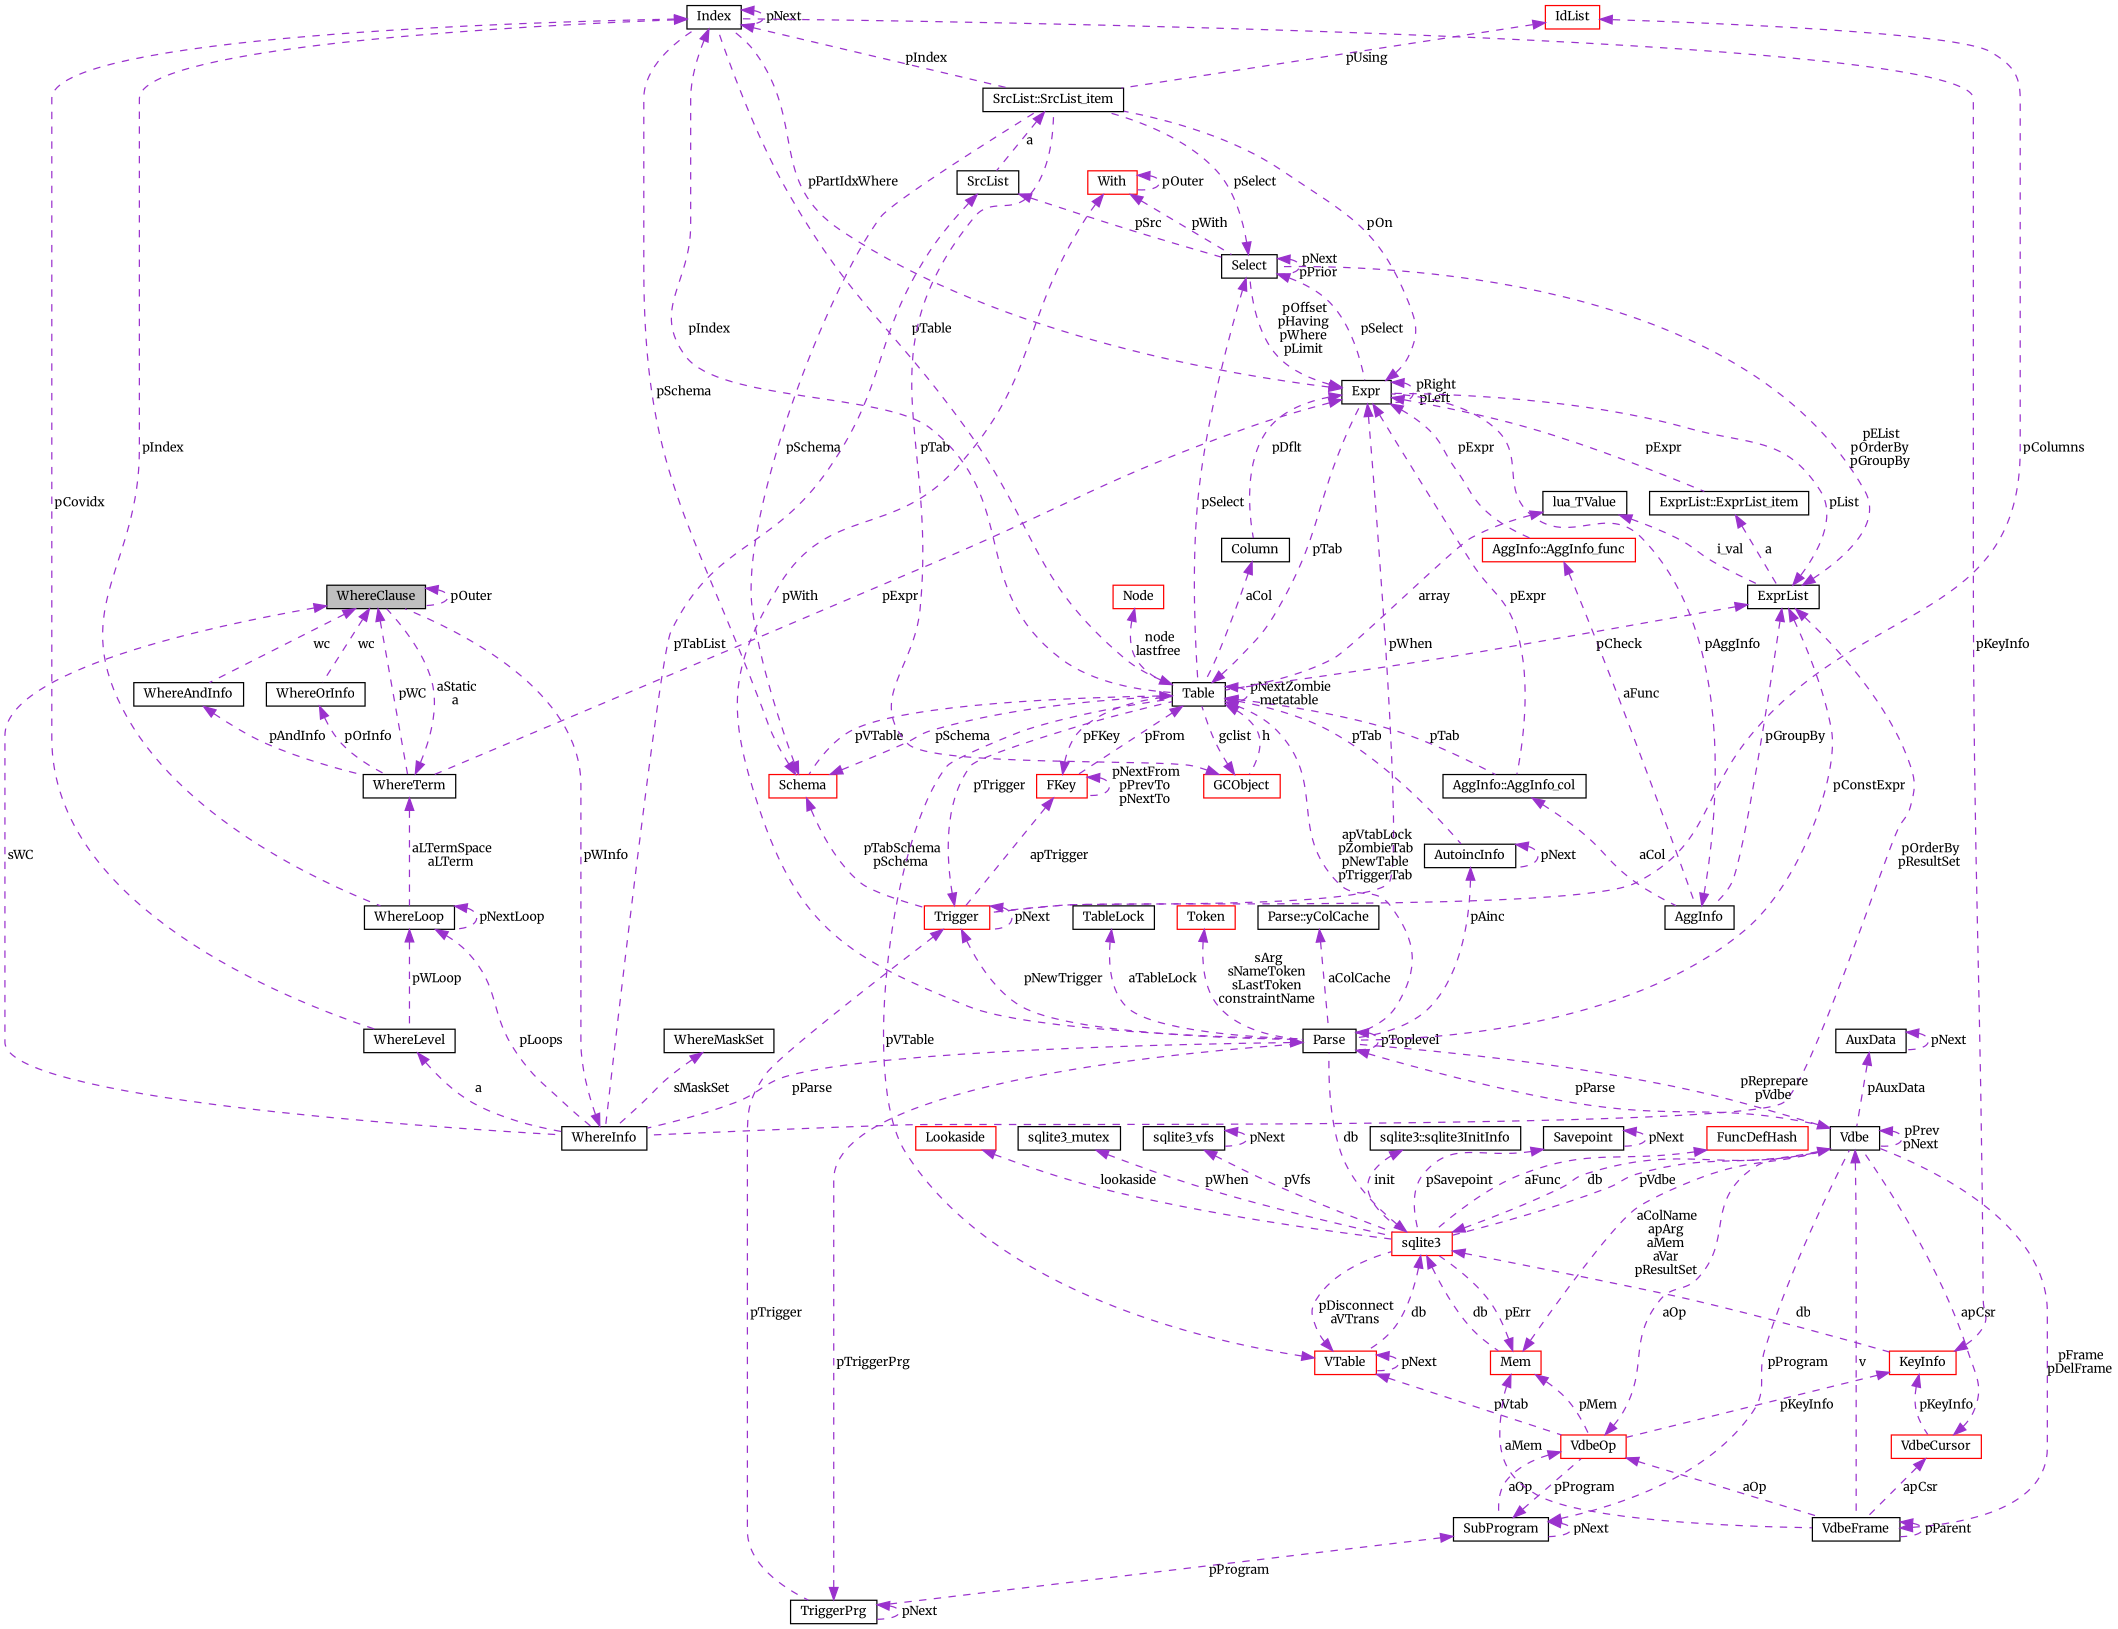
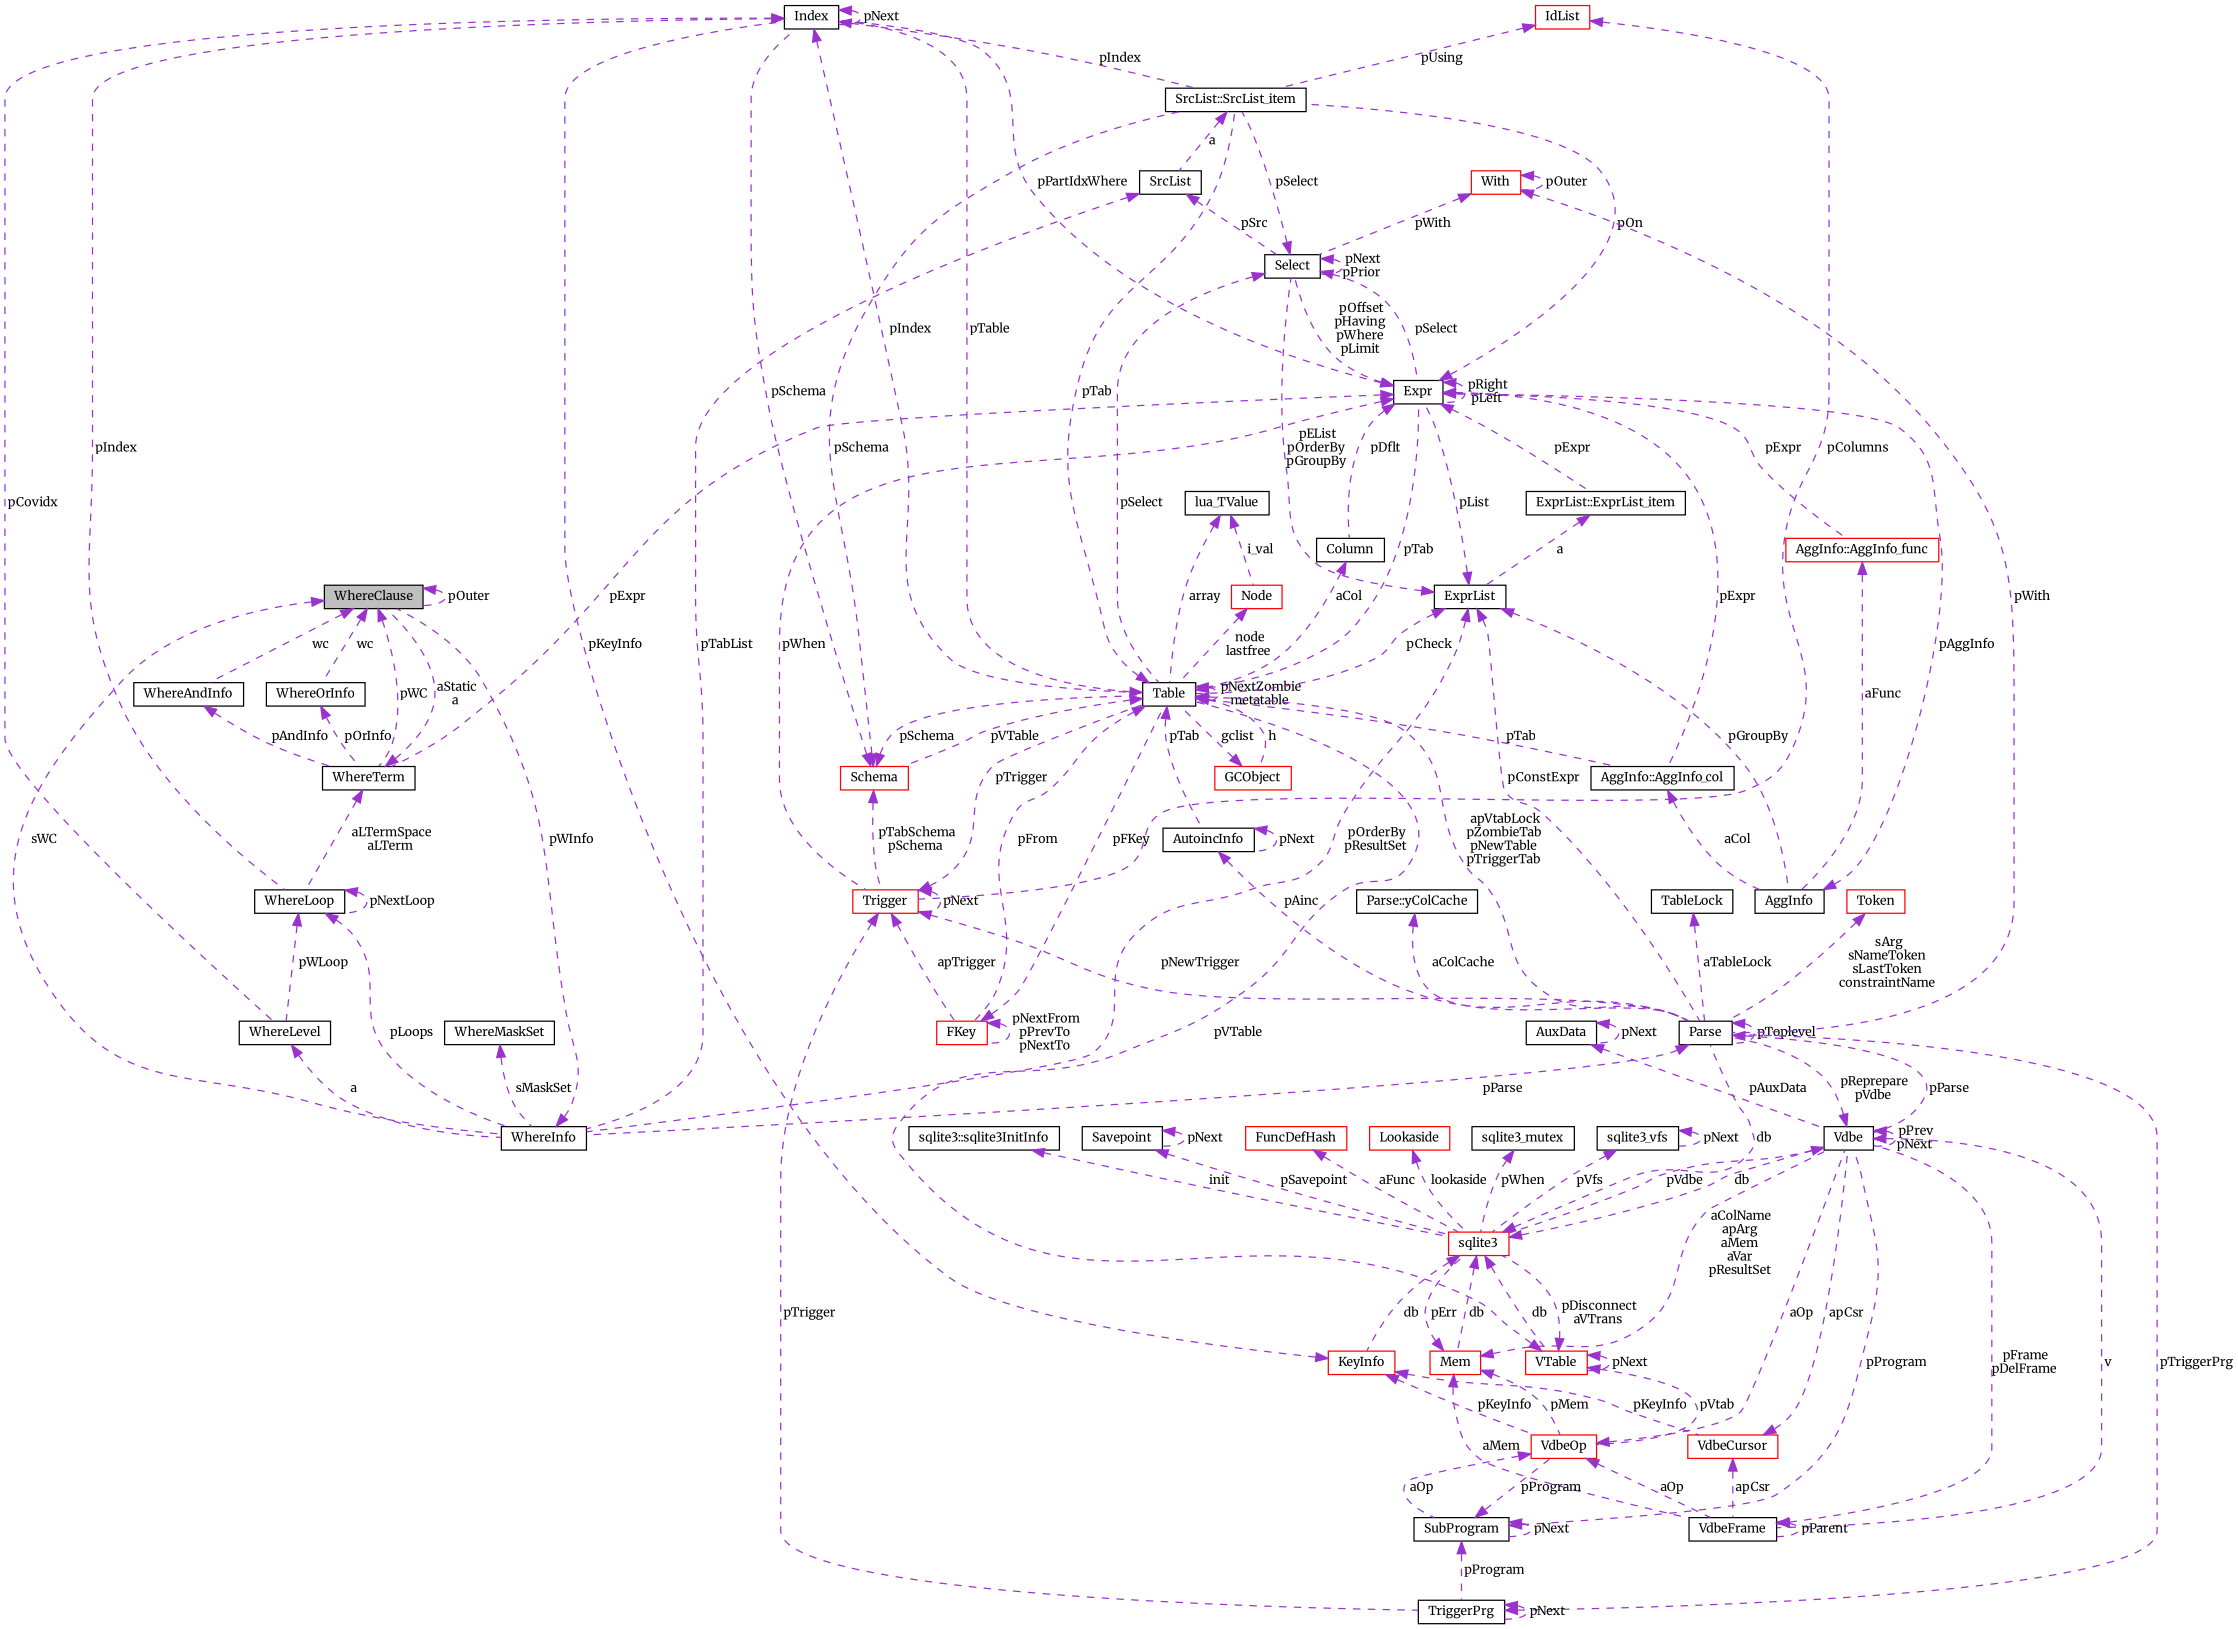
edge "ExprList" -> "lua_TValue": now "Node" -> "lua_TValue"
edge "SrcList::SrcList_item" -> "GCObject": now "SrcList::SrcList_item" -> "Table"
edge "Trigger" -> "FKey": reversed
